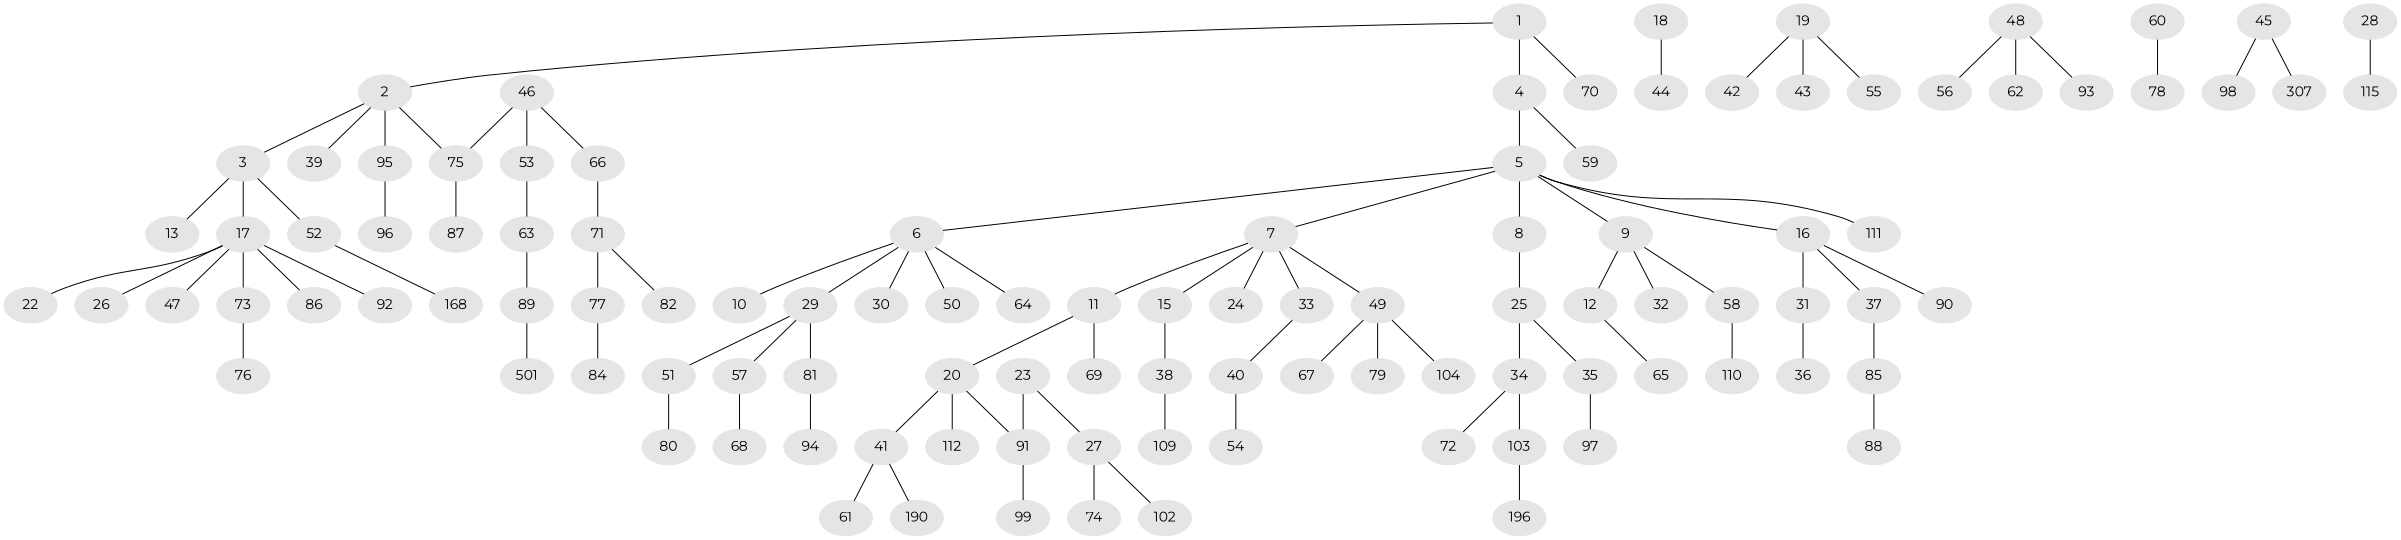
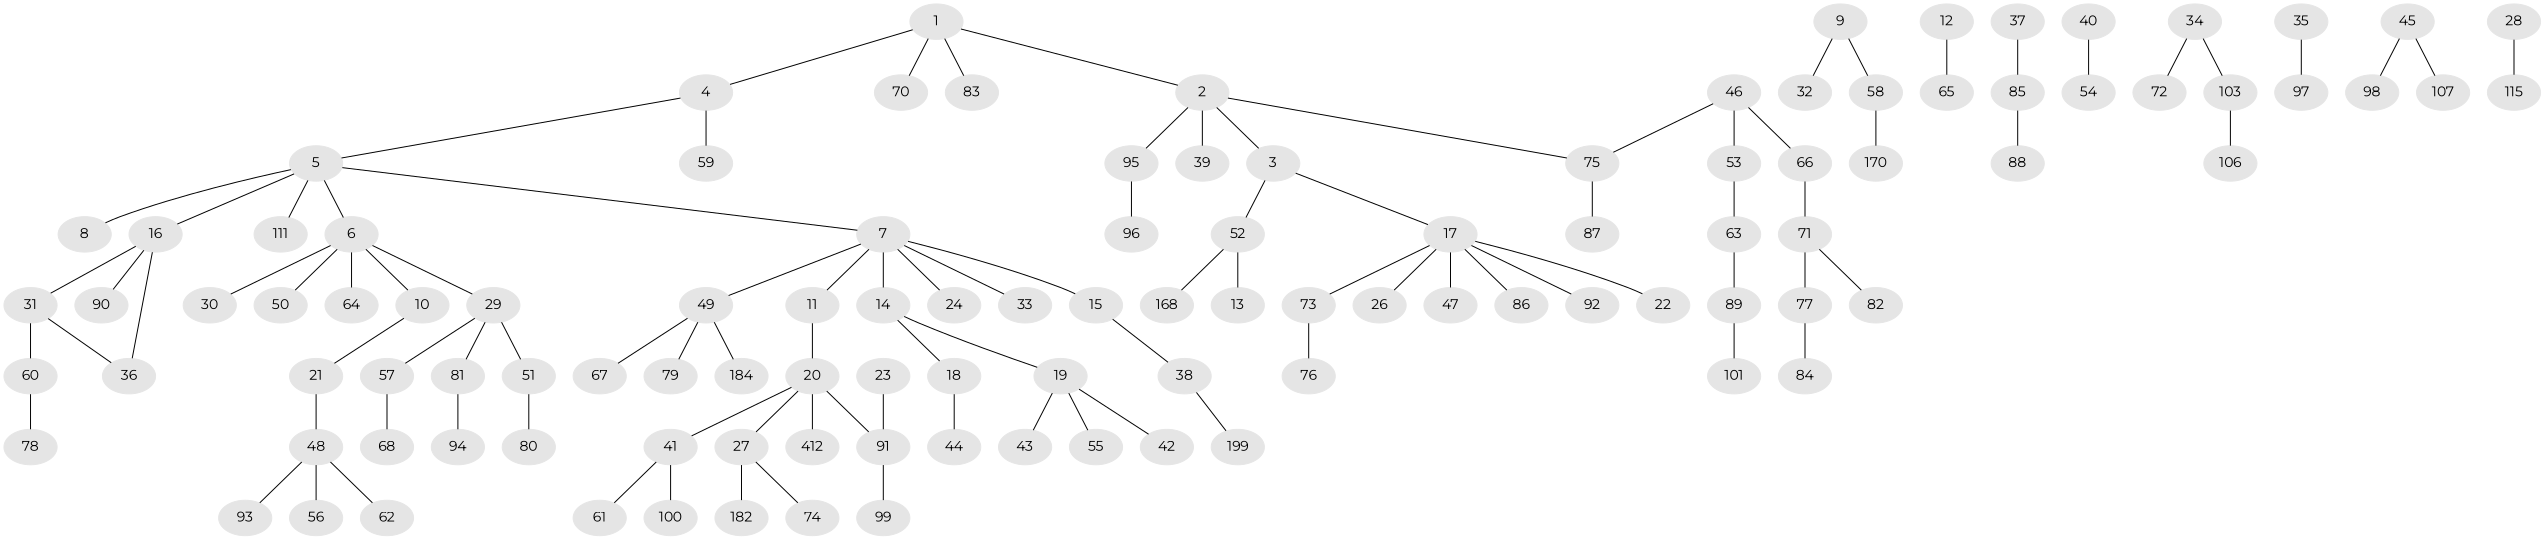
node "83": added
node "307": label "307" -> "107"
edge "3" -- "13": now "52" -- "13"
edge "5" -- "9": removed
edge "9" -- "12": removed
edge "16" -- "37": now "16" -- "36"
node "14": added
node "25": removed
edge "31" -- "60": added
edge "33" -- "40": removed
node "21": added
node "501": label "501" -> "101"
node "69": removed
node "104": label "104" -> "184"
node "110": label "110" -> "170"
edge "23" -- "27": now "20" -- "27"
node "112": label "112" -> "412"
node "109": label "109" -> "199"
node "190": label "190" -> "100"
node "102": label "102" -> "182"
node "196": label "196" -> "106"
